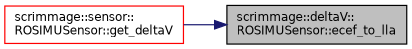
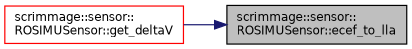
node "scrimmage::deltaV:: ROSIMUSensor::ecef_to_lla": label "scrimmage::deltaV:: ROSIMUSensor::ecef_to_lla" -> "scrimmage::sensor:: ROSIMUSensor::ecef_to_lla"
